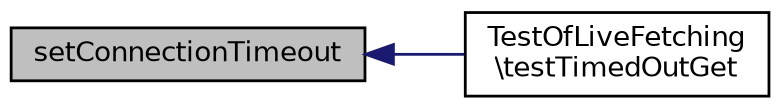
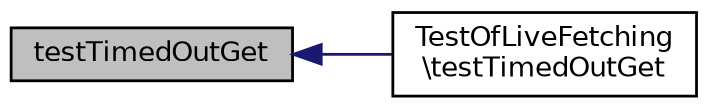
node "setConnectionTimeout": label "setConnectionTimeout" -> "testTimedOutGet"
